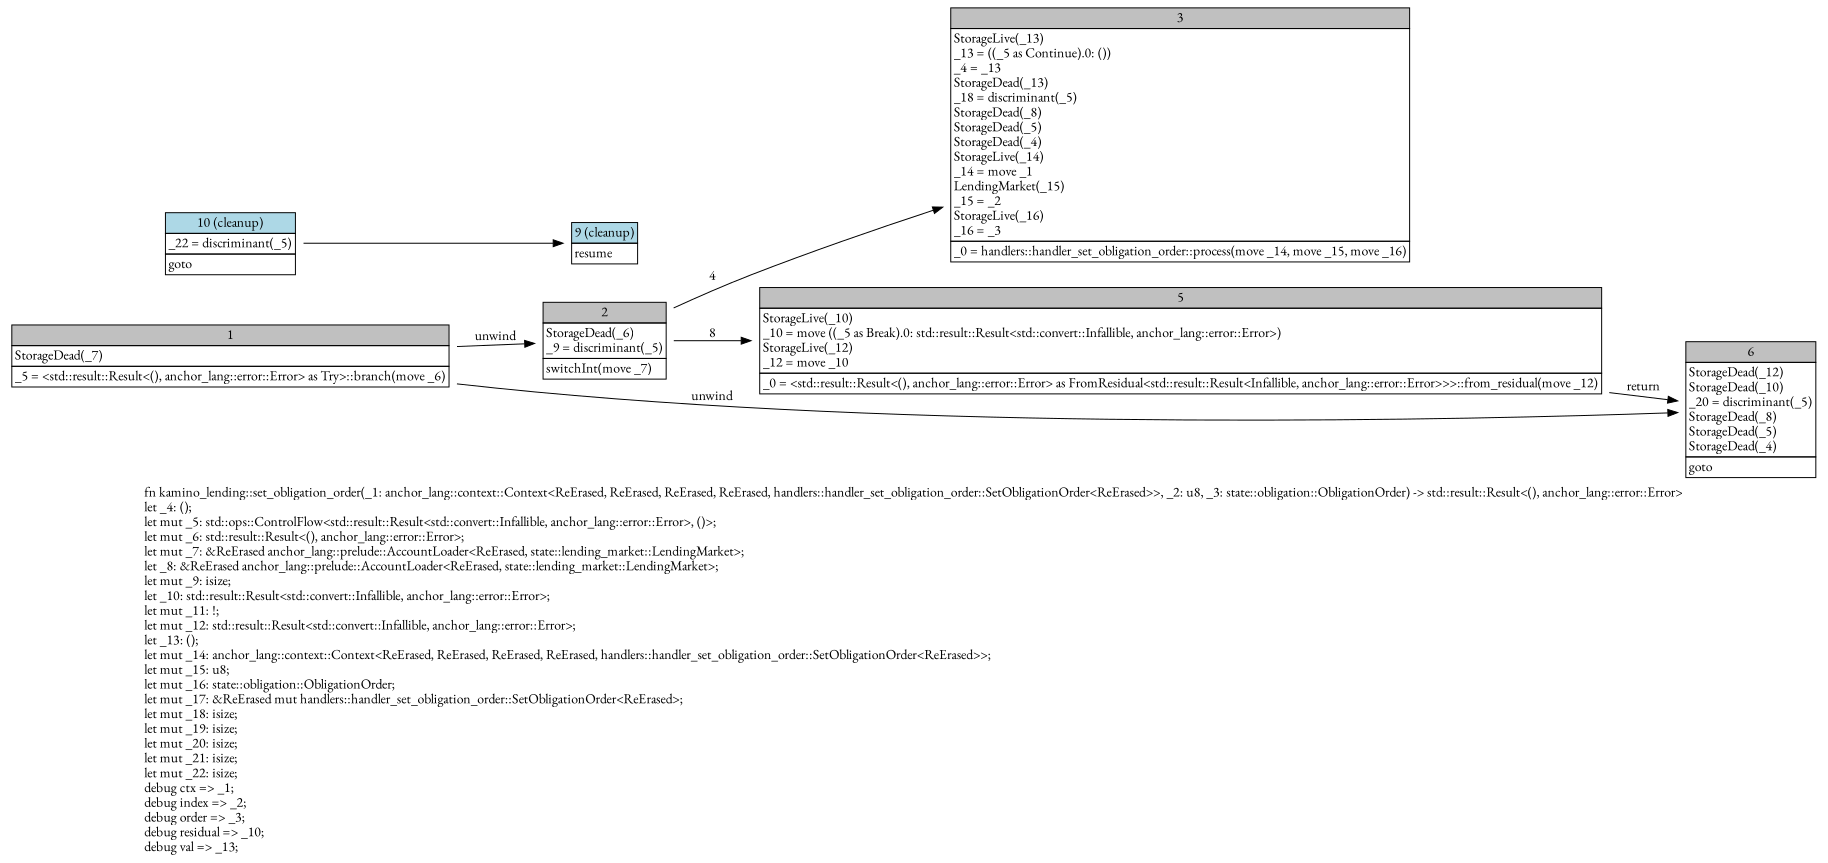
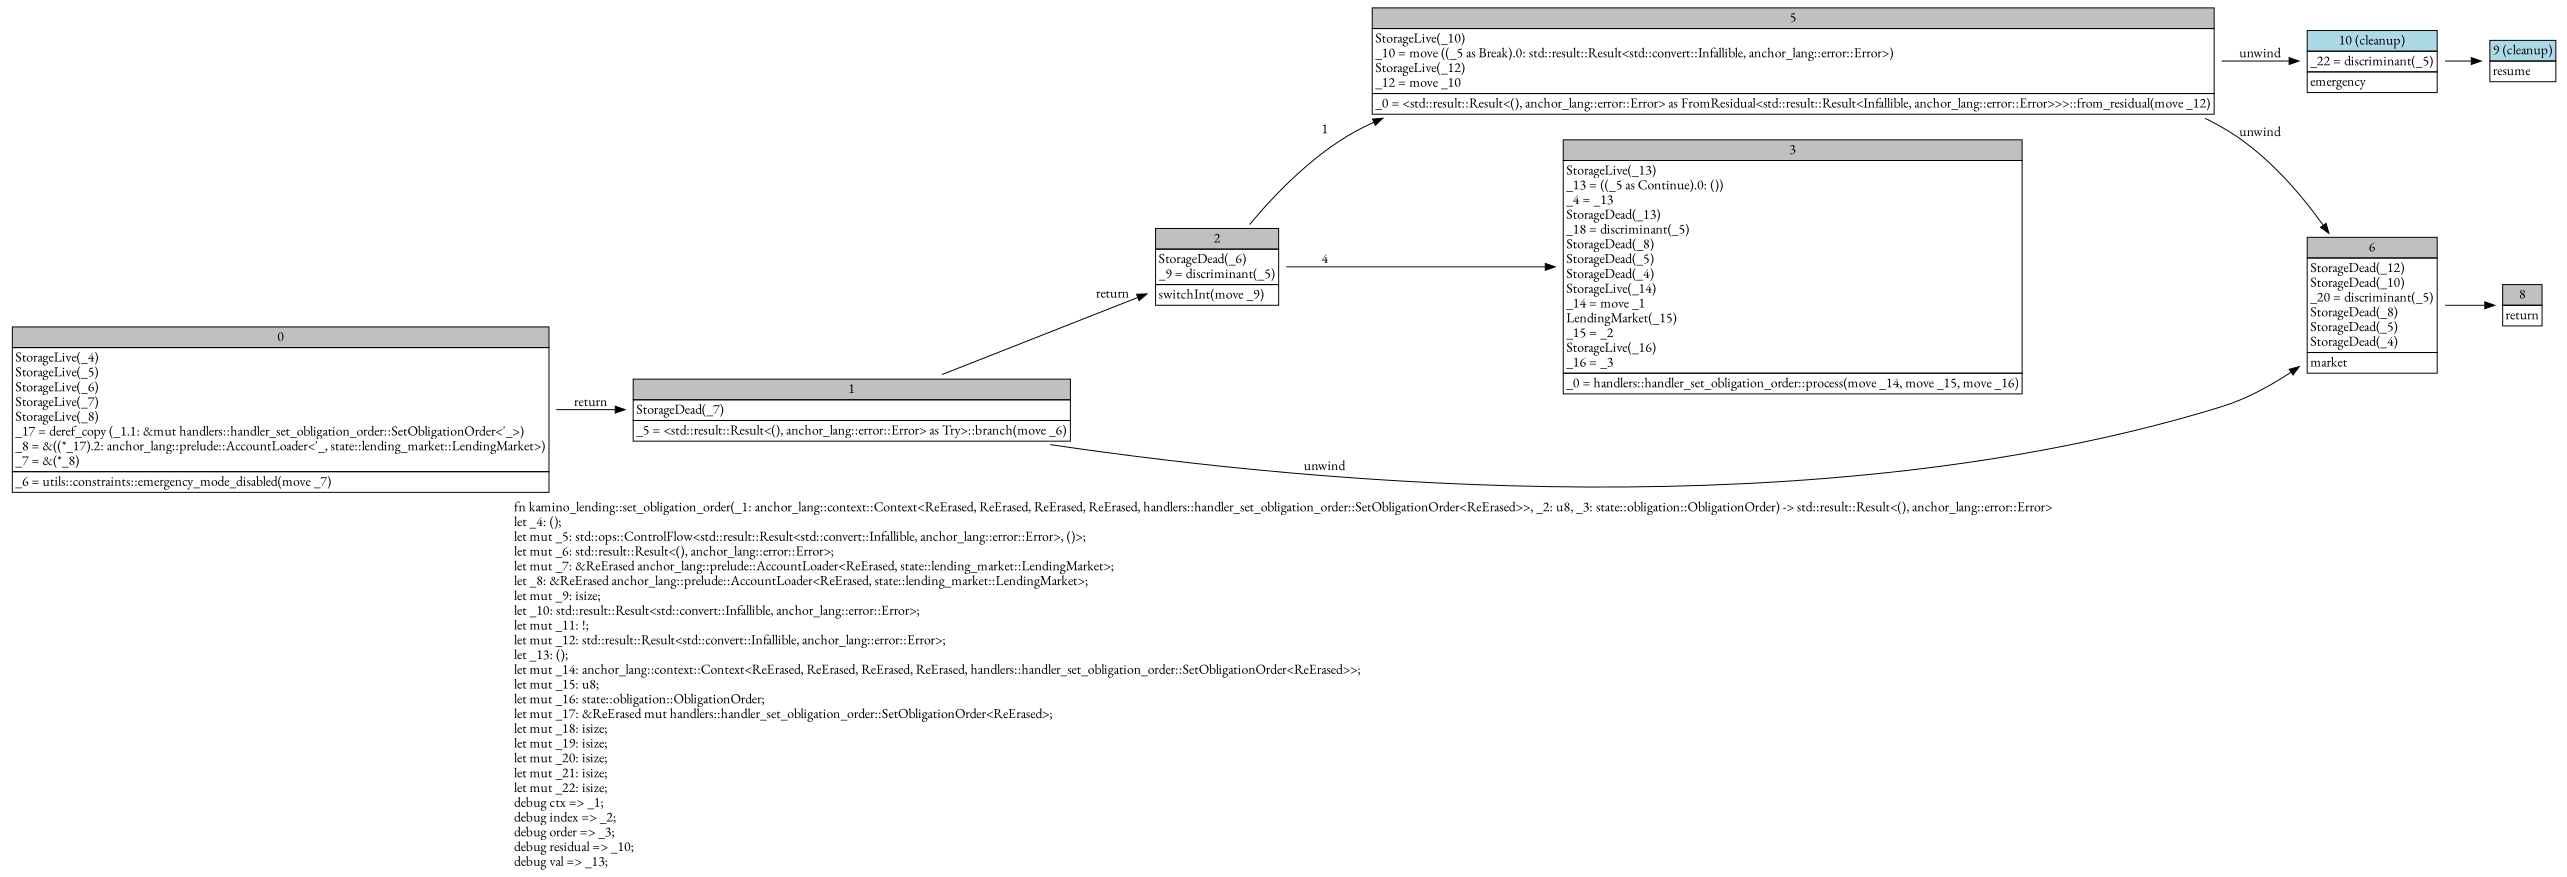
edge "5" -> "10 (cleanup)": added, label "unwind"
node "10 (cleanup)": text "goto" -> "emergency"
node "8": added
edge "2" -> "5": label "8" -> "1"
edge "1" -> "2": label "unwind" -> "return"
node "2": text "switchInt(move _7)" -> "switchInt(move _9)"
edge "5" -> "6": label "return" -> "unwind"
node "0": added
node "6": text "goto" -> "market"
